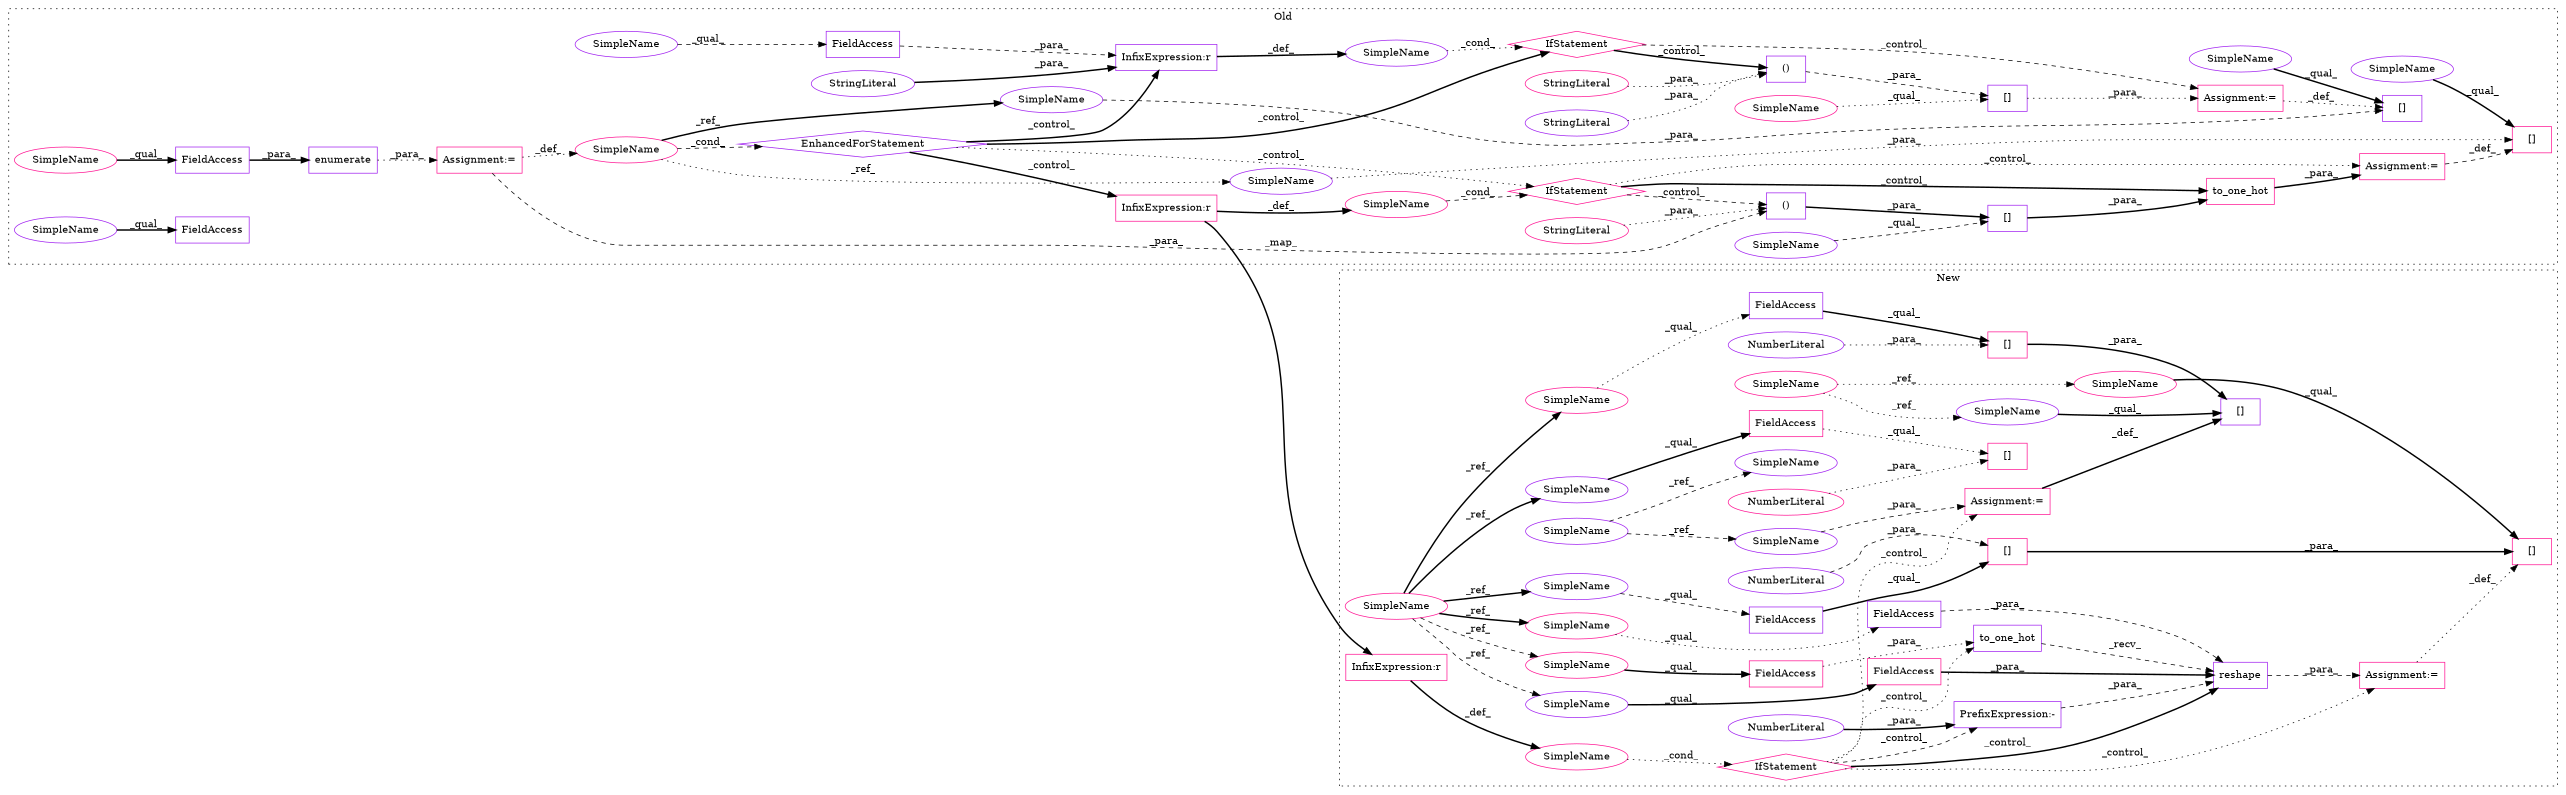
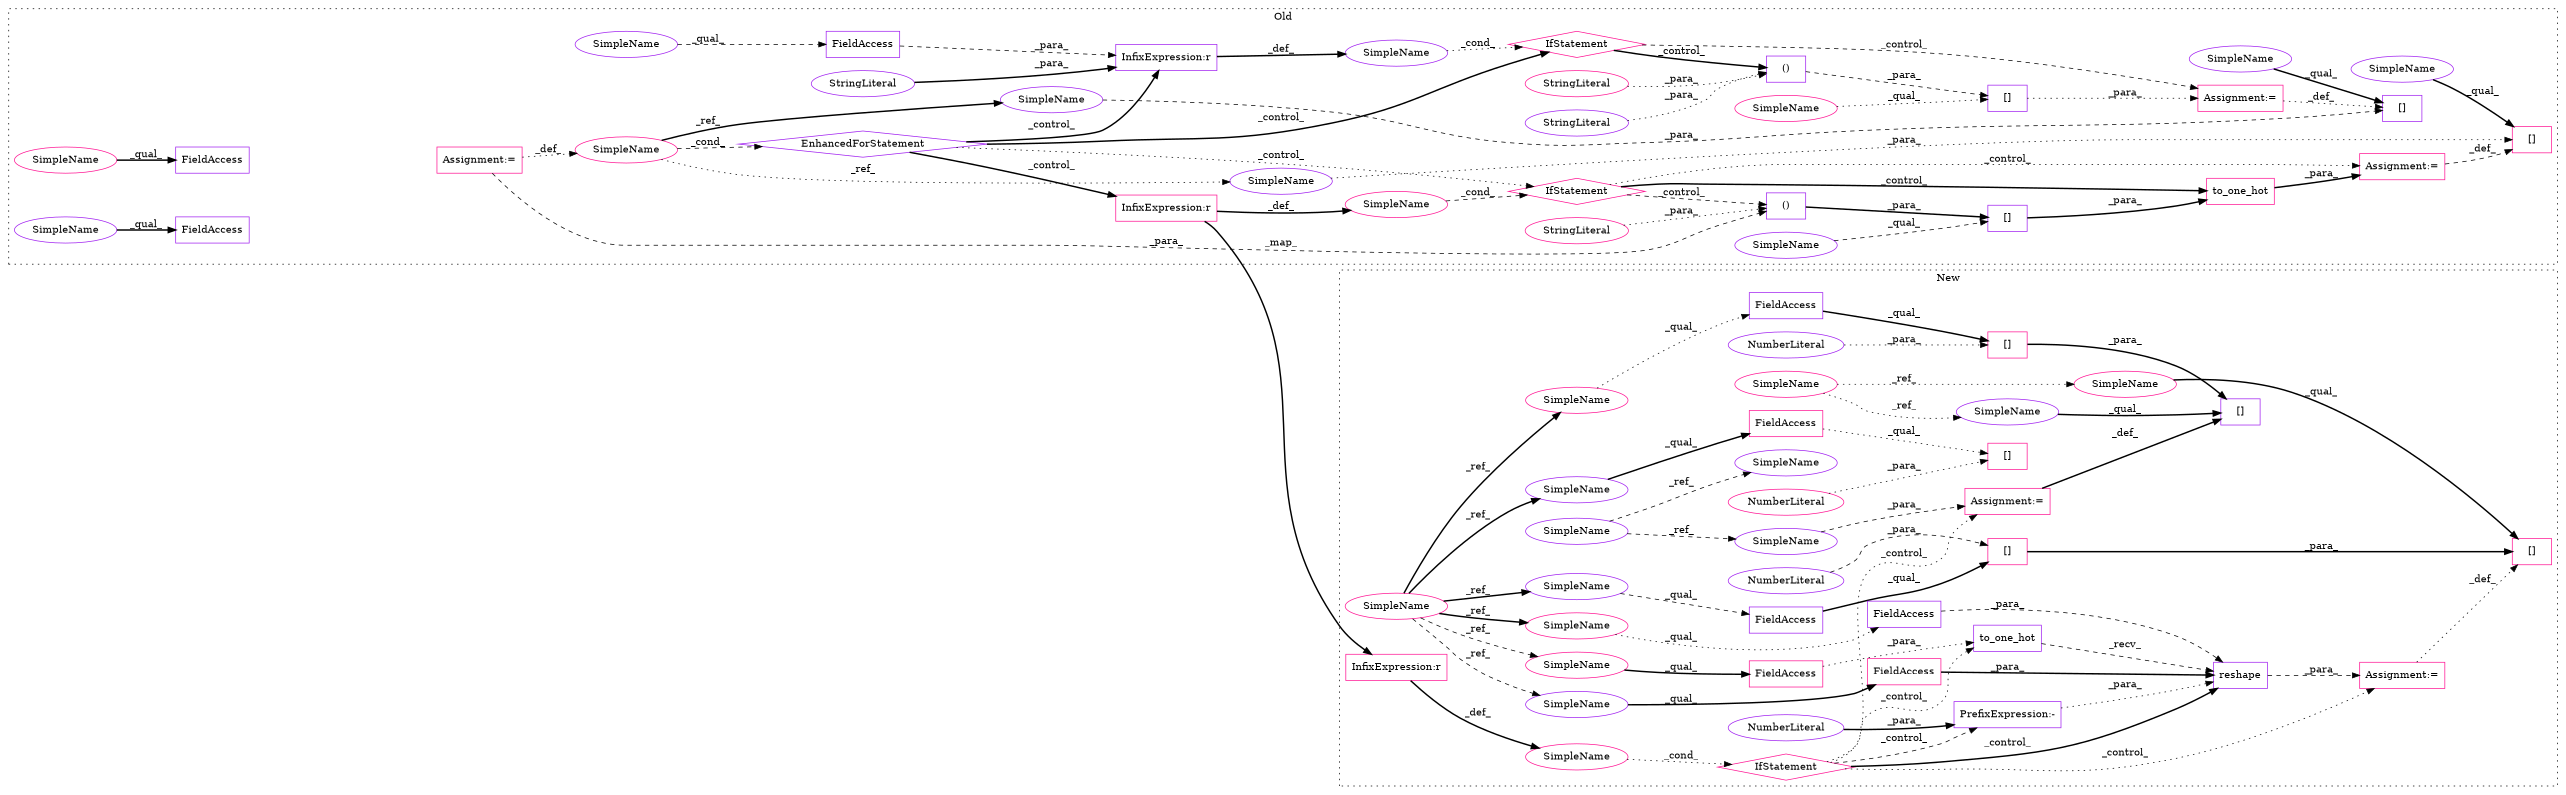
node "enumerate": removed
edge "PrefixExpression:-" -> "reshape": style dashed -> dotted
